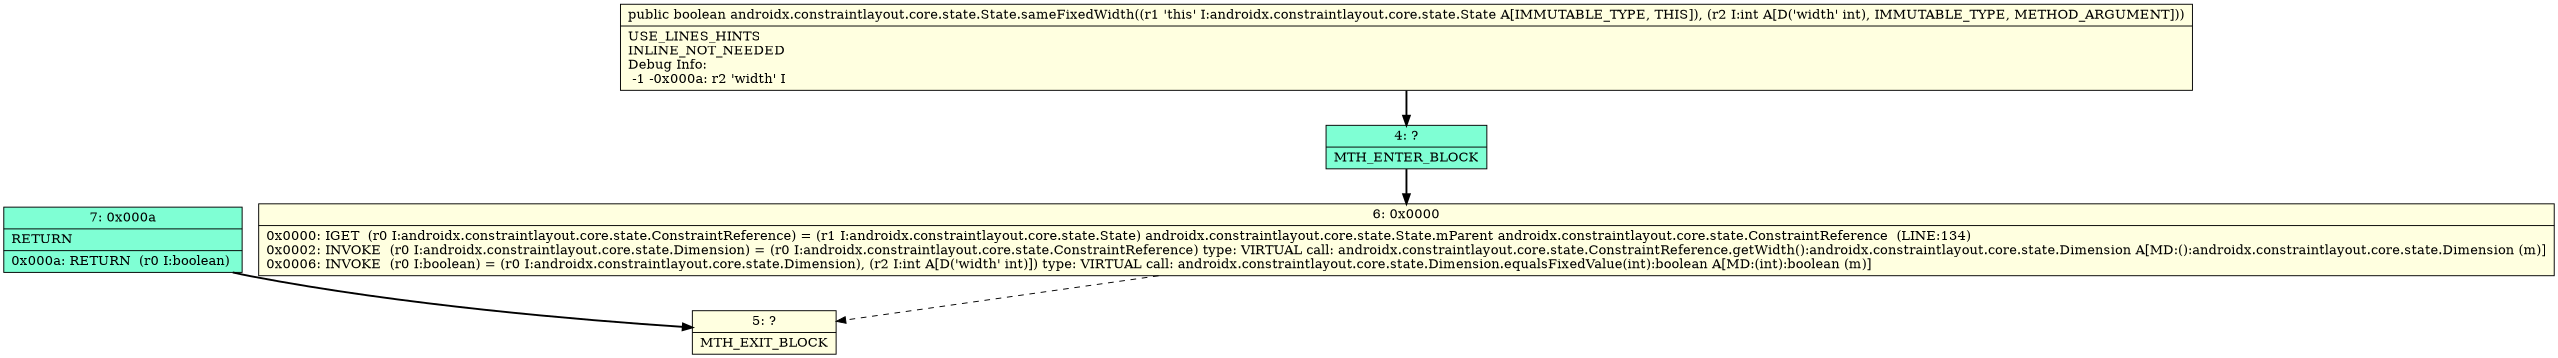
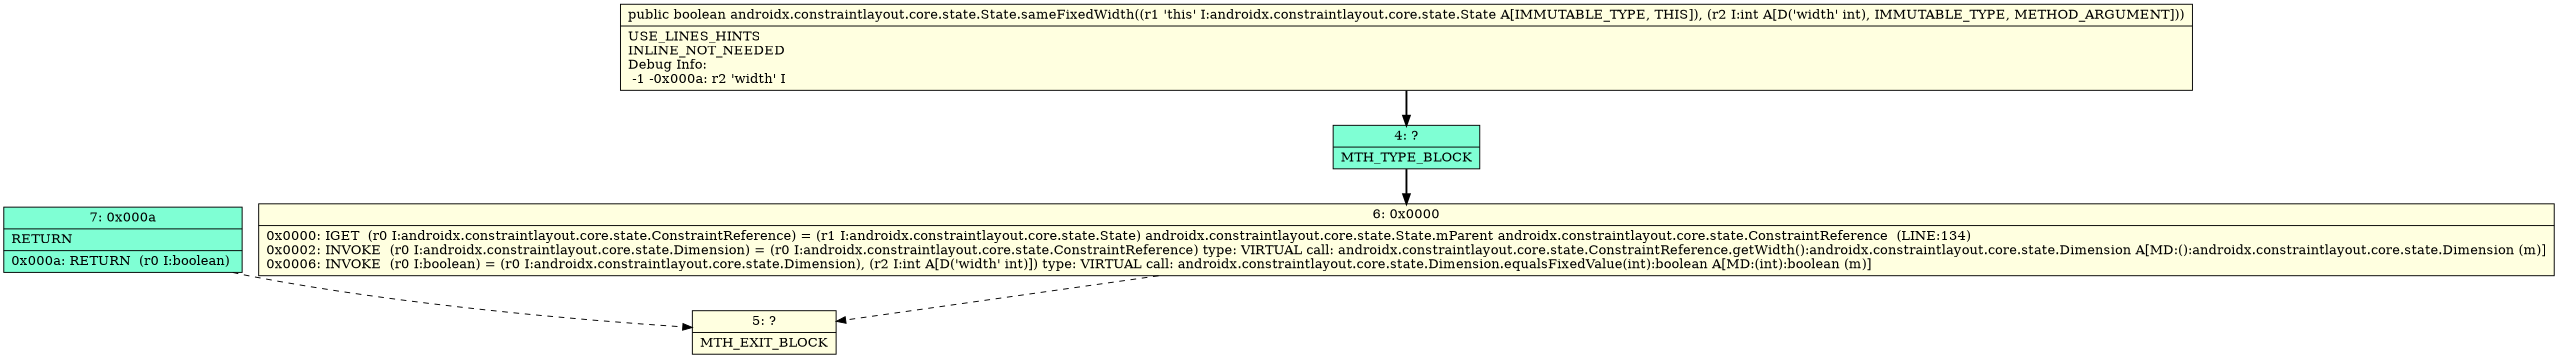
node "4: ?": text "MTH_ENTER_BLOCK" -> "MTH_TYPE_BLOCK"
edge "7: 0x000a" -> "5: ?": style bold -> dashed
